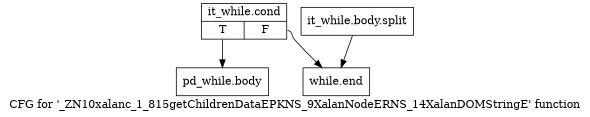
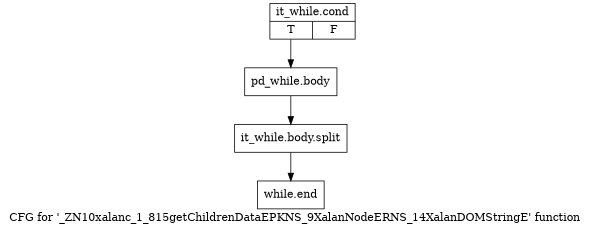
edge "it_while.cond" -> "while.end": removed
edge "pd_while.body" -> "it_while.body.split": added
